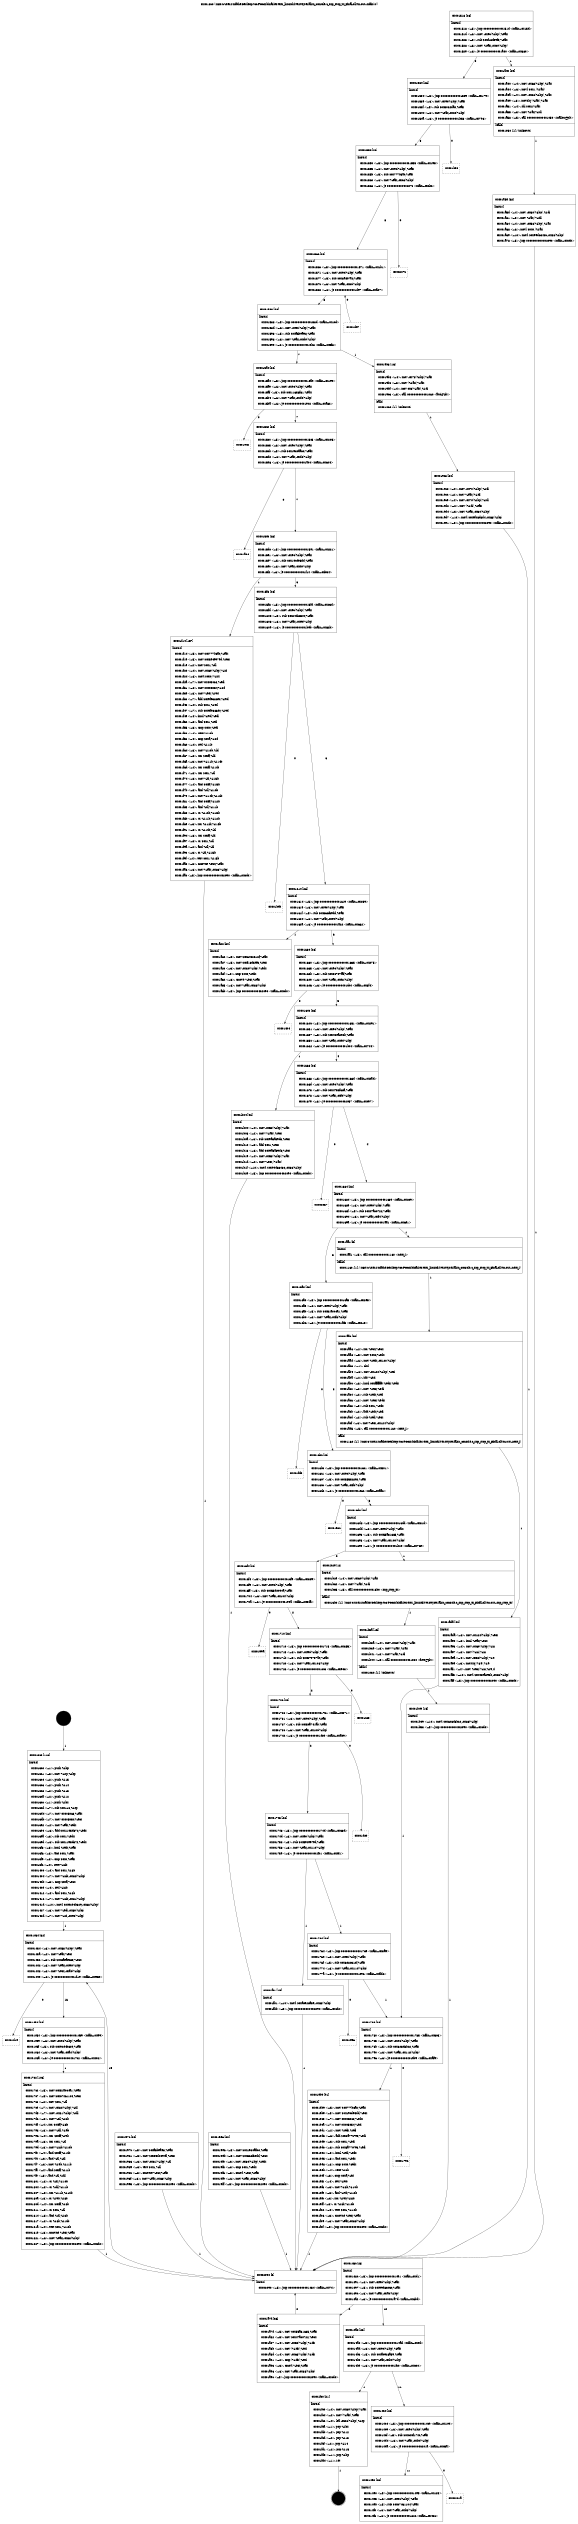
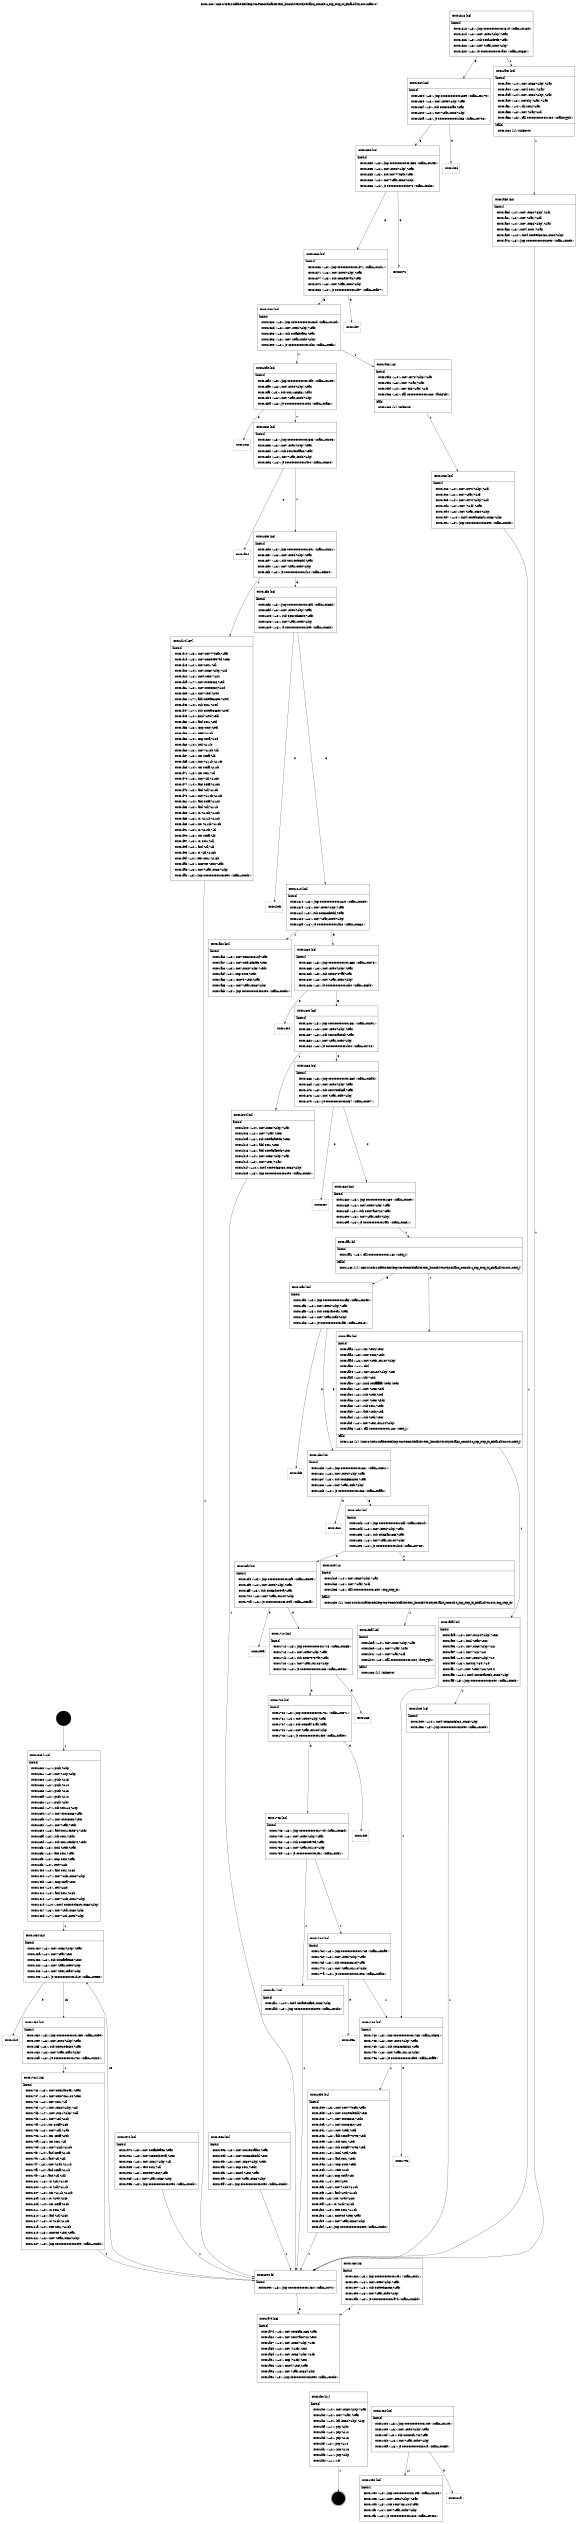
edge "0x401de7" -> "0x40156c [28]": reversed
edge "0x401684 [28]" -> "0x4016a0 [28]": now "0x401aa1 [5]" -> "0x4016a0 [28]"
edge "0x401b3a [15]" -> "0x401b49 [15]": now "0x401ada [42]" -> "0x401b49 [15]"
edge "0x401a7d [36]" -> "0x402090 [5]": reversed
node "0x4014a8 [28]": removed
